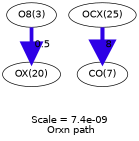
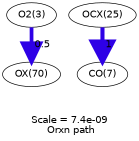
node "O8(3)": label "O8(3)" -> "O2(3)"
edge "OCX(25)" -> "CO(7)": label " 8" -> " 1"
node "OX(20)": label "OX(20)" -> "OX(70)"
